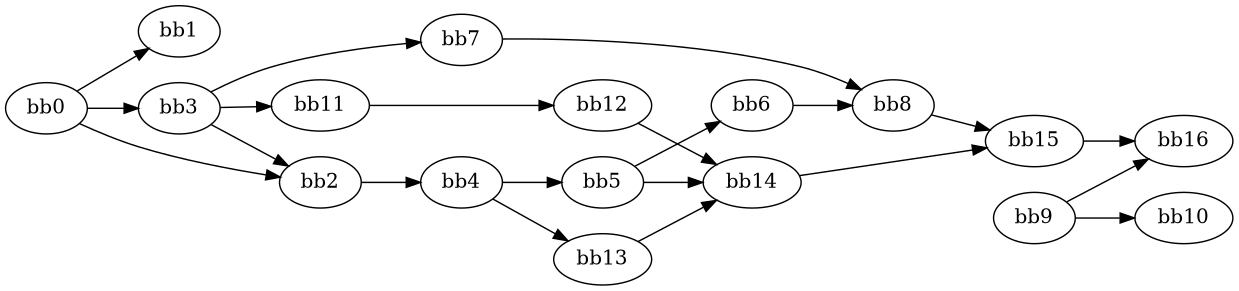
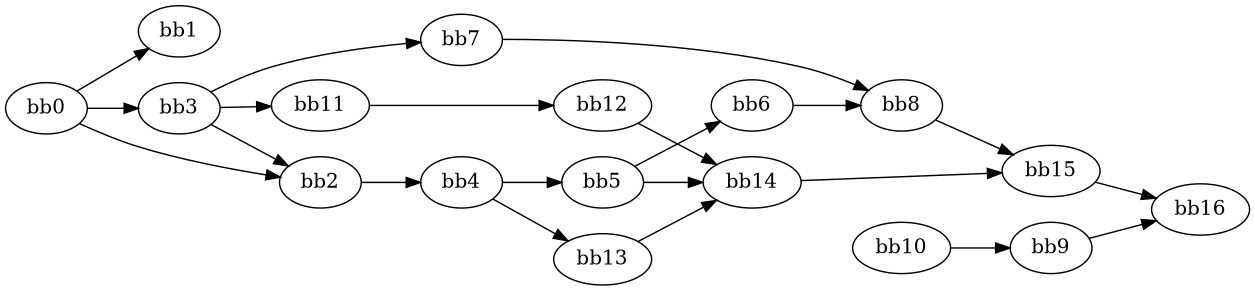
edge "bb9" -> "bb10": reversed
